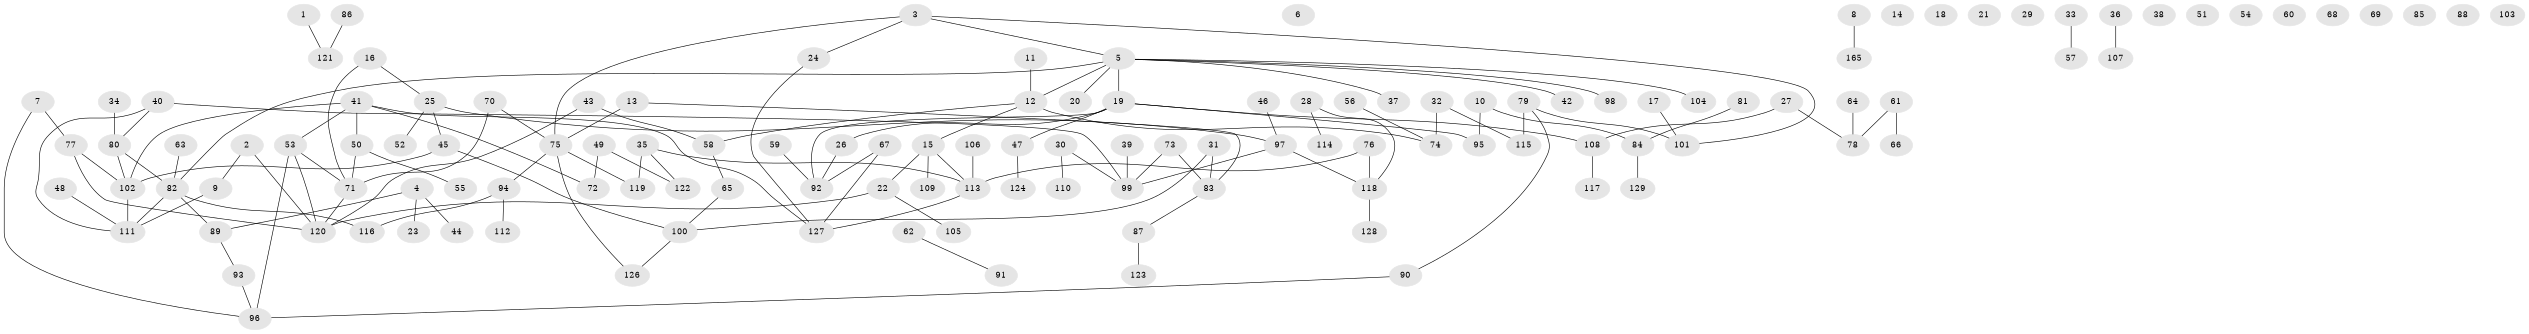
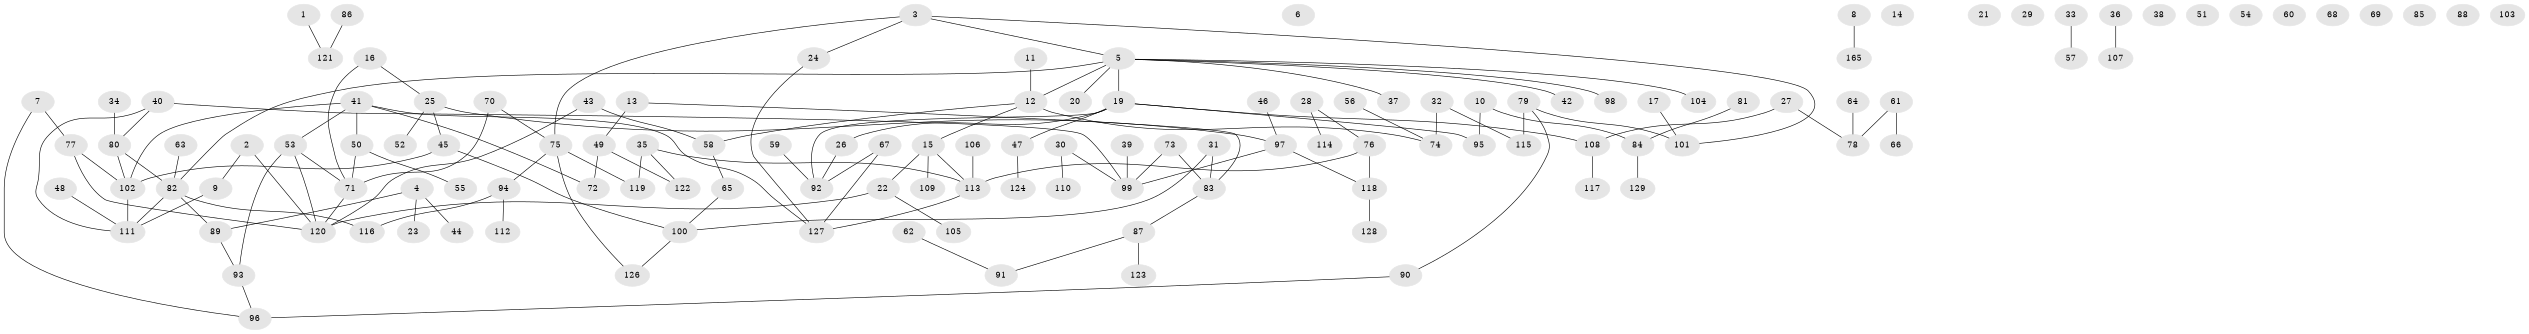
node "18": removed
edge "13" -- "75": now "13" -- "49"
edge "28" -- "118": now "28" -- "76"
edge "53" -- "96": now "53" -- "93"
edge "87" -- "91": added
